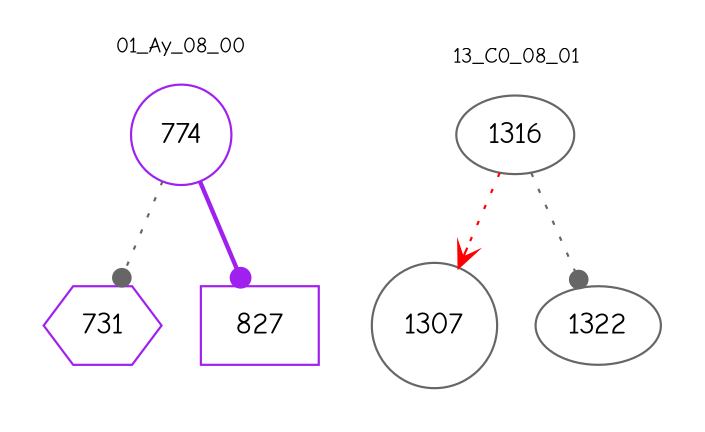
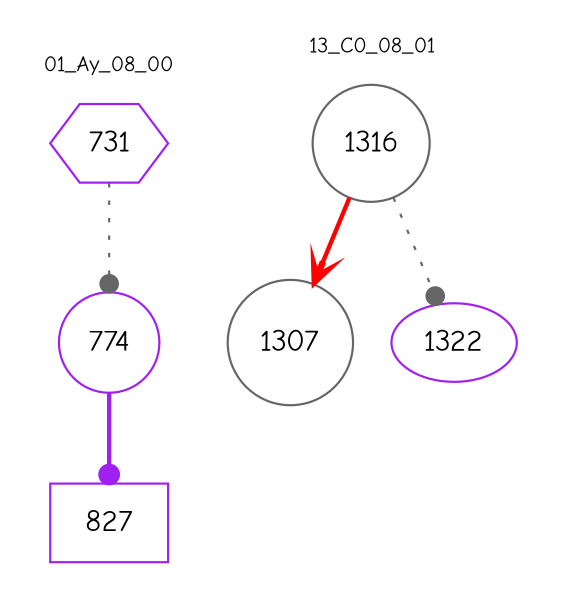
node "1316": shape ellipse -> circle
edge "1316" -> "1307": style dotted -> bold
edge "774" -> "731": reversed
node "1322": color gray40 -> purple
